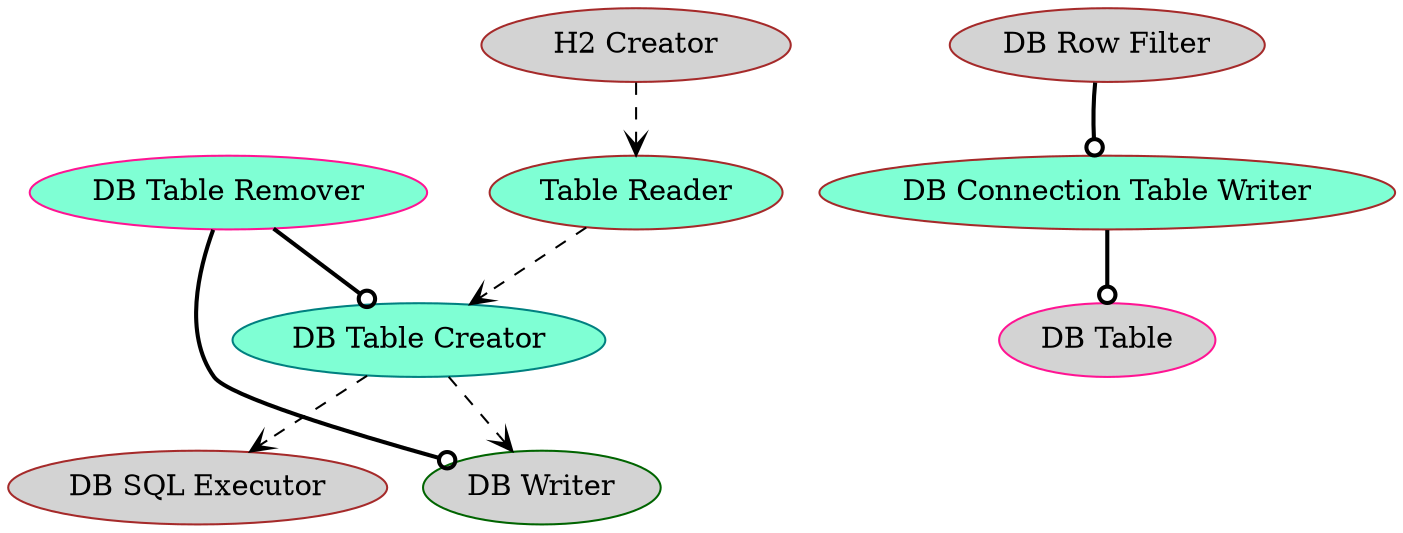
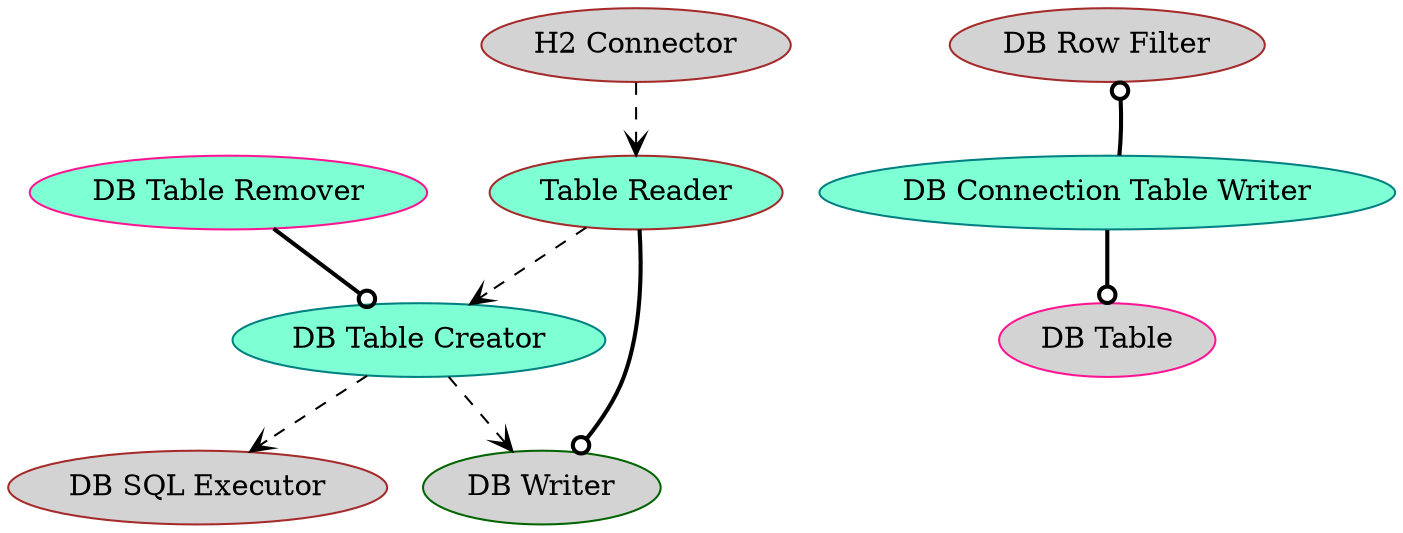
node "H2 Creator": label "H2 Creator" -> "H2 Connector"
edge "DB Row Filter" -> "DB Connection Table Writer": reversed
node "DB Connection Table Writer": color brown -> teal
edge "DB Table Remover" -> "DB Writer": now "Table Reader" -> "DB Writer"
